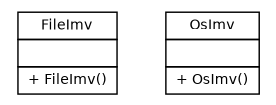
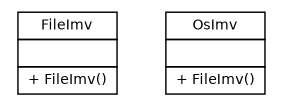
node "OsImv": text "+ OsImv()" -> "+ FileImv()"
